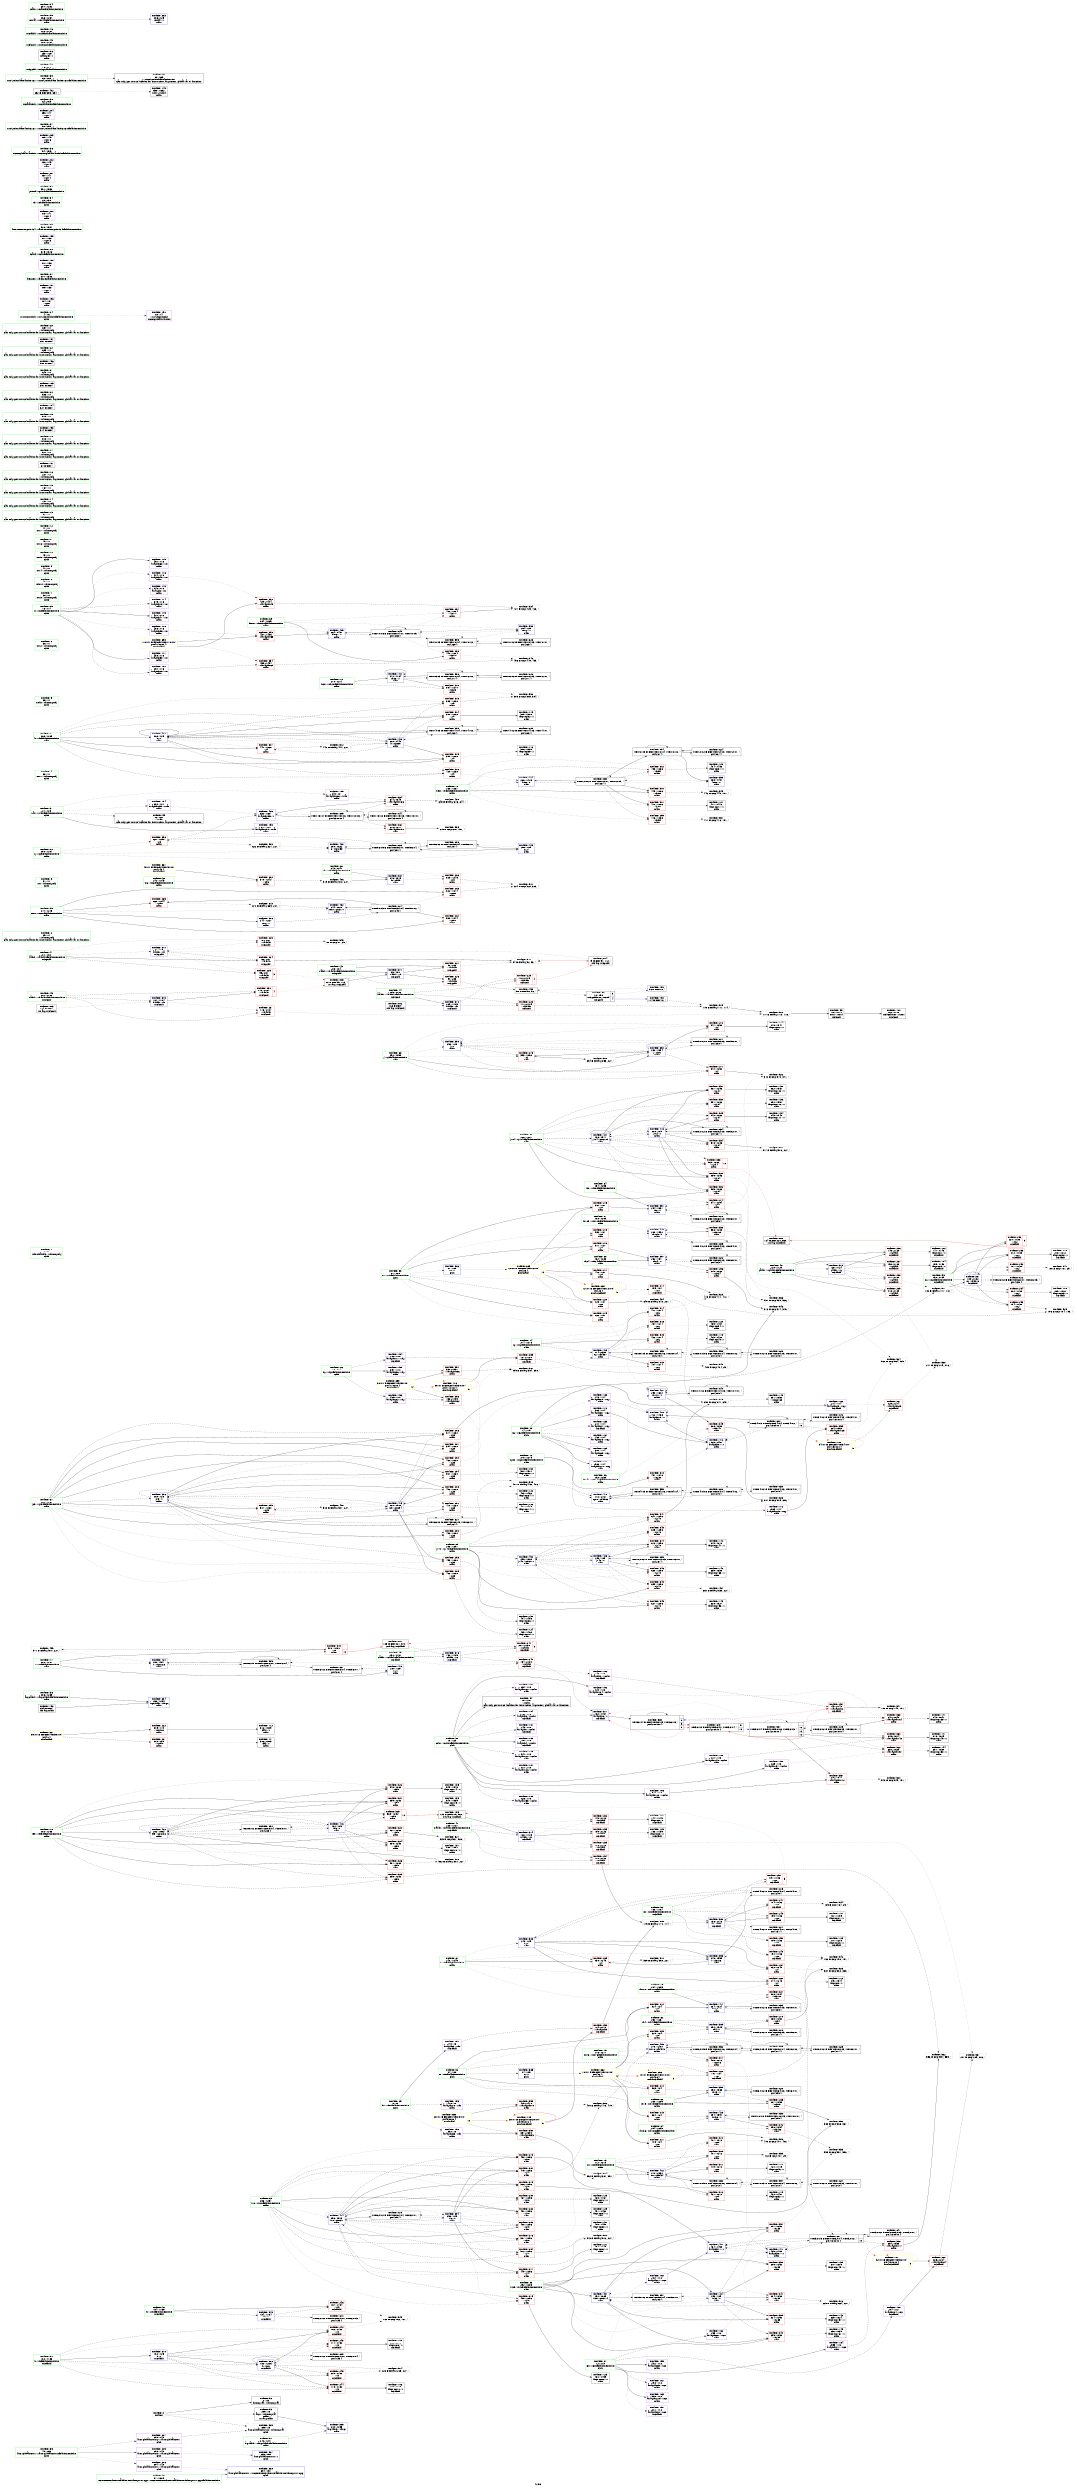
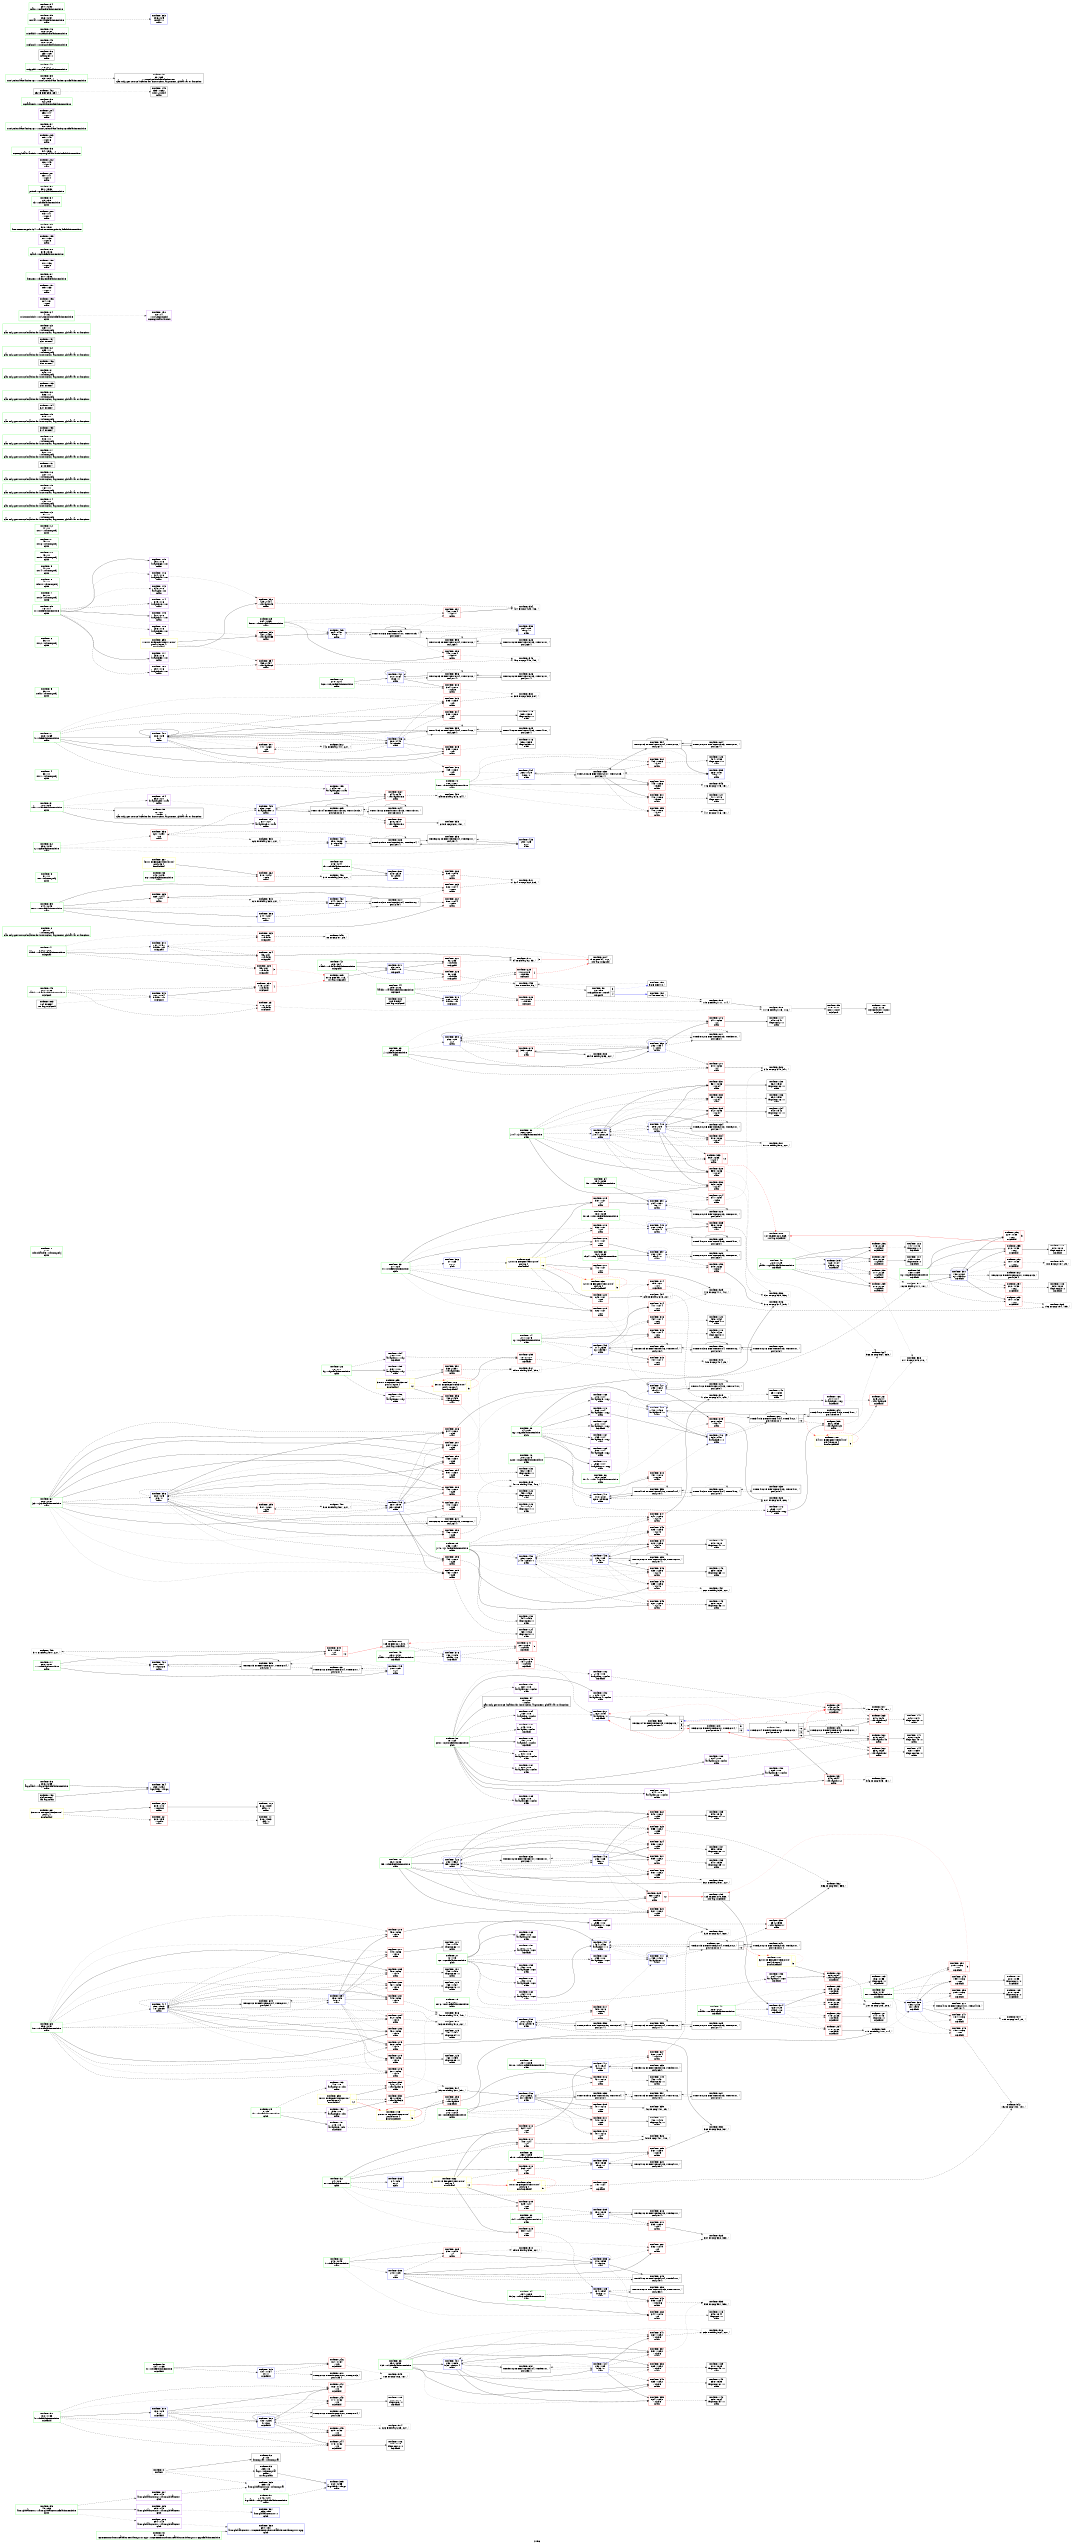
edge "NodeID: 327" -> "NodeID: 601": now "NodeID: 327" -> "NodeID: 527"
